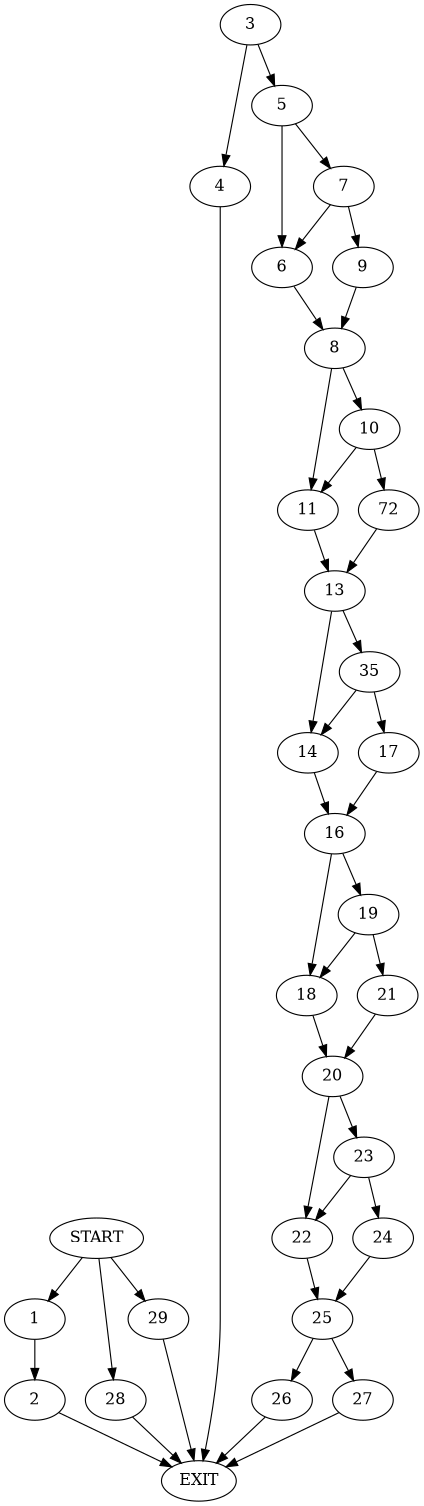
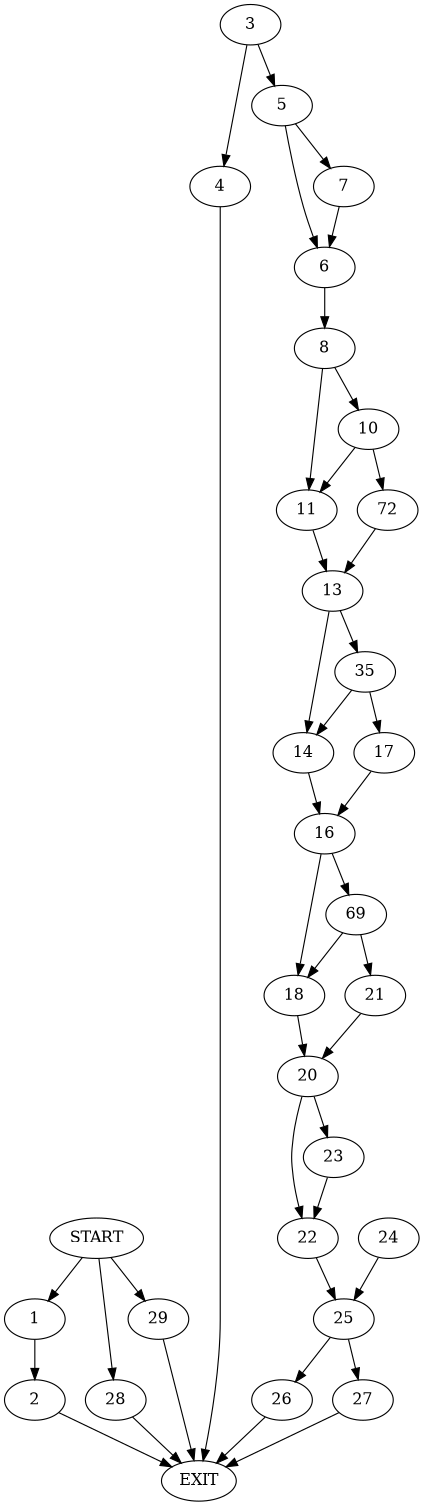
node "9": removed
node "19": label "19" -> "69"
edge "23" -> "24": removed
